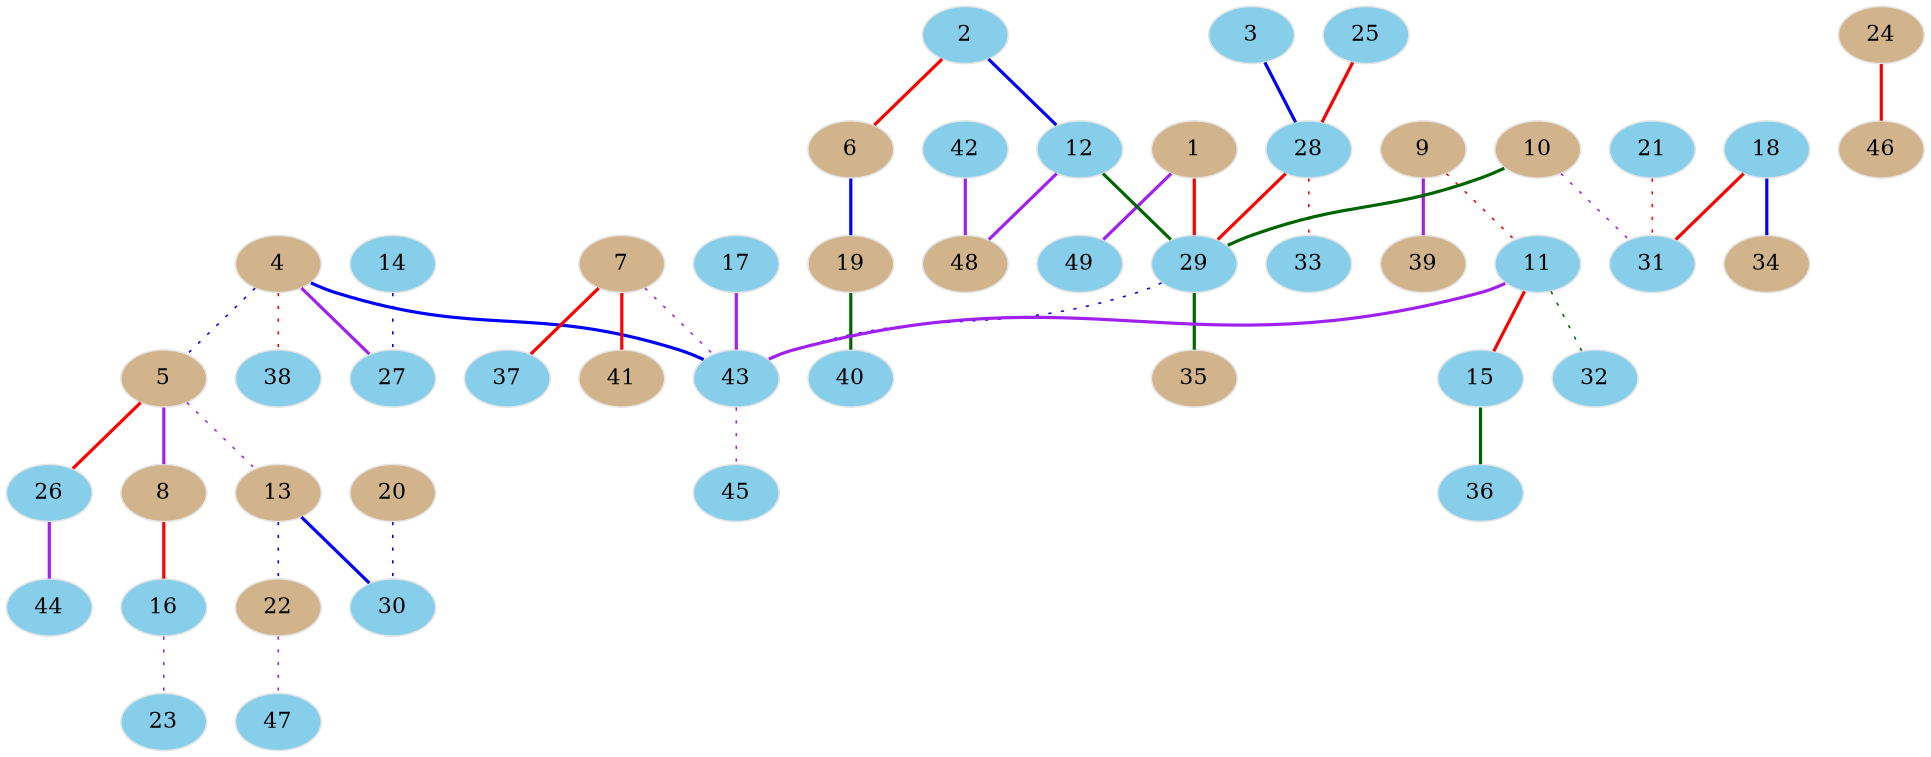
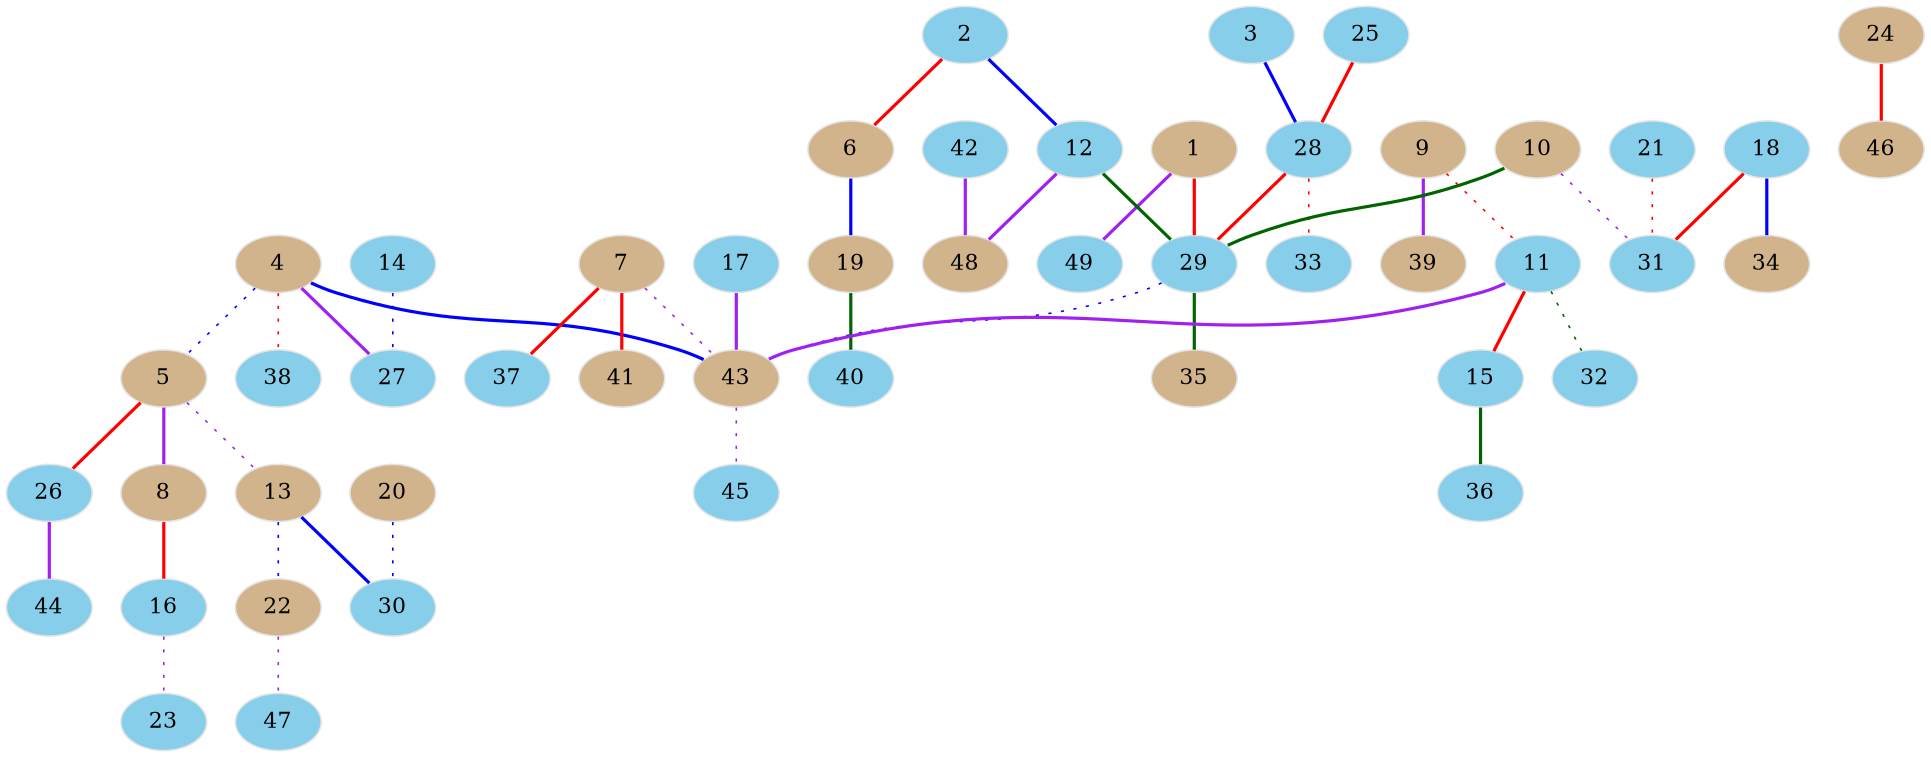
node "43": fillcolor skyblue -> tan
